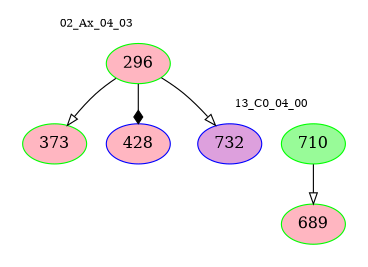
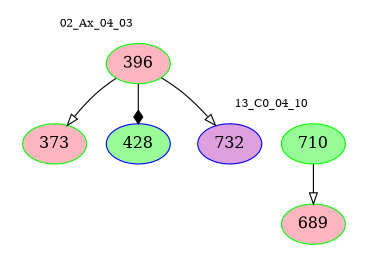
node "296": label "296" -> "396"
cluster "13_C0_04_00": label "13_C0_04_00" -> "13_C0_04_10"
node "428": fillcolor lightpink -> palegreen
